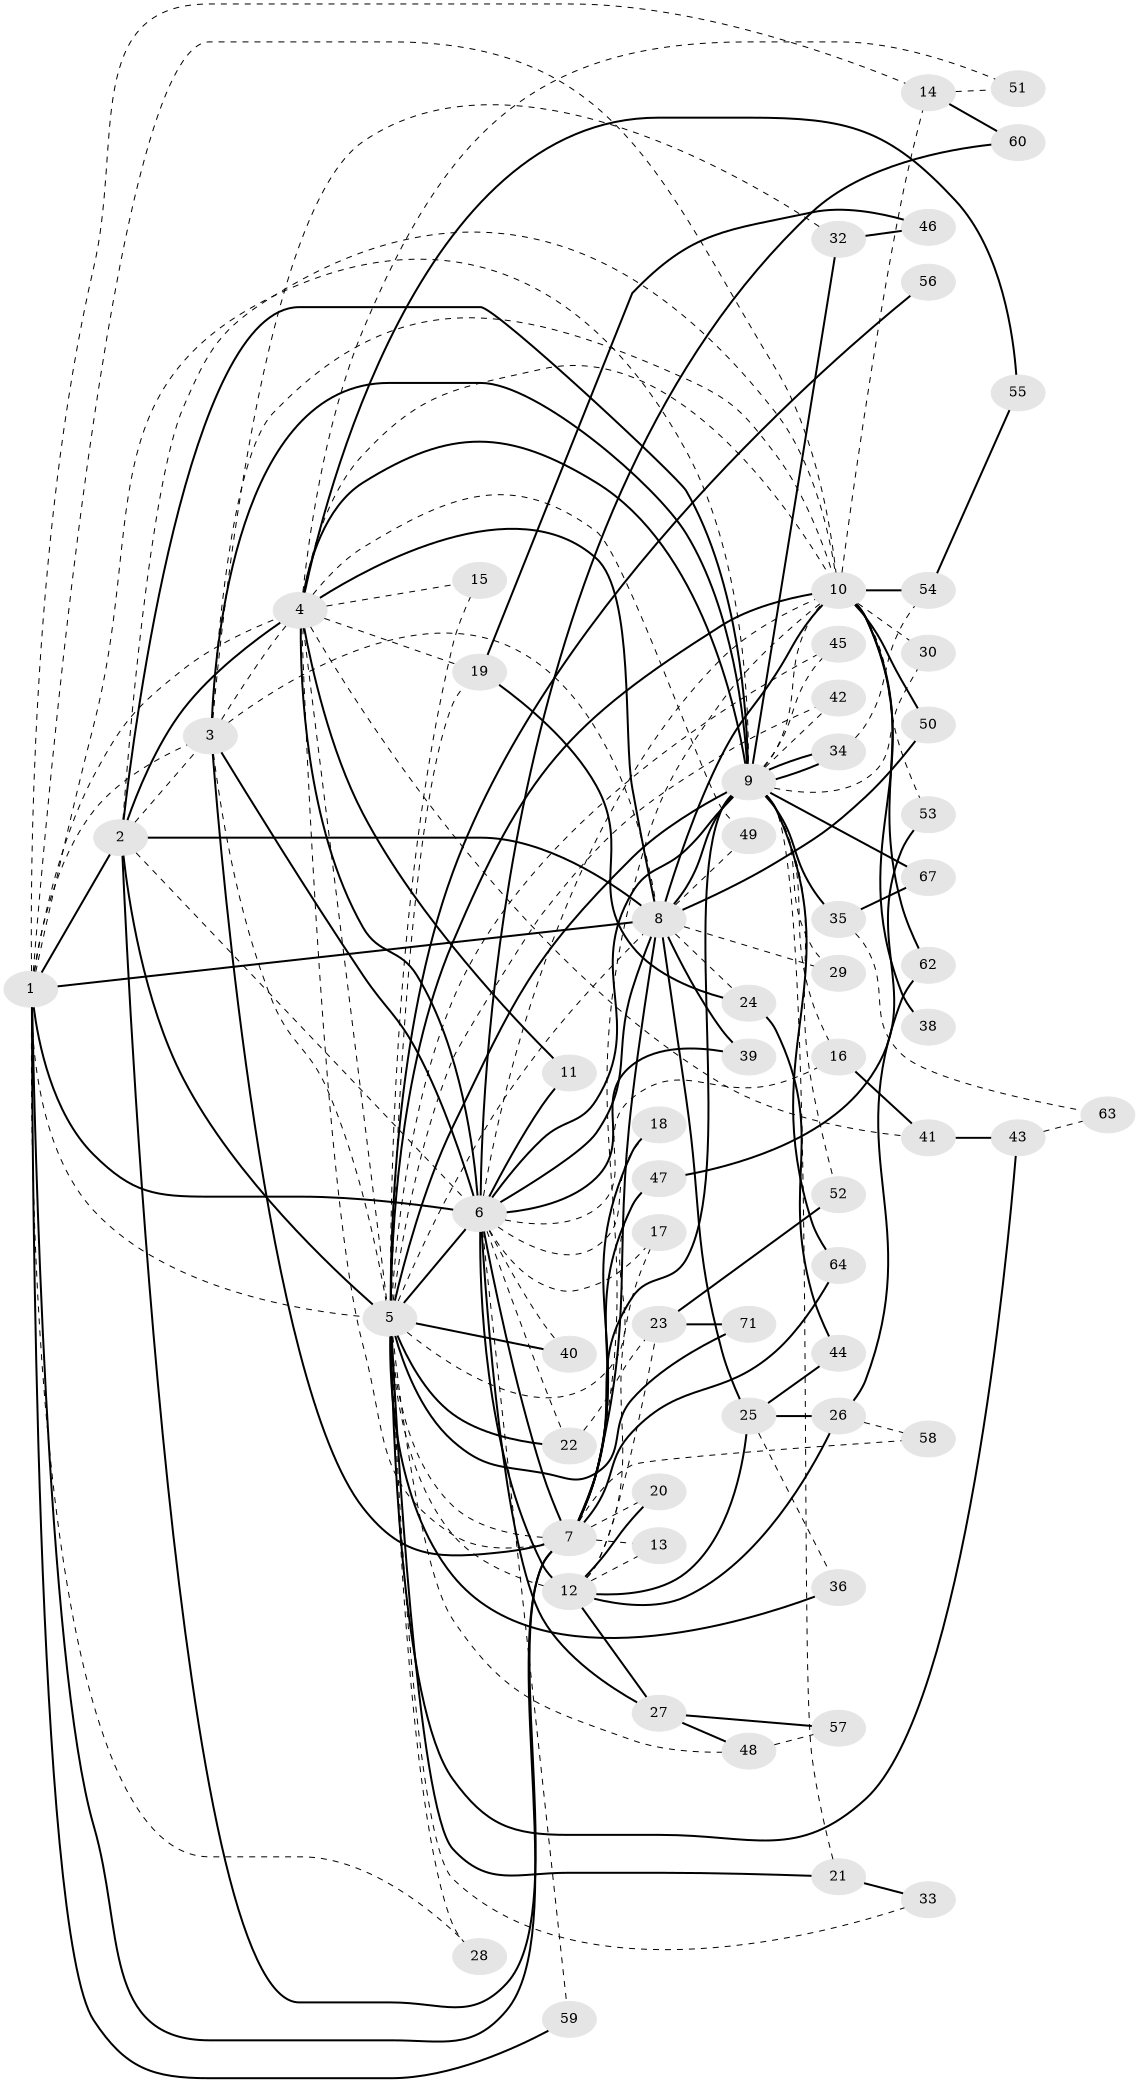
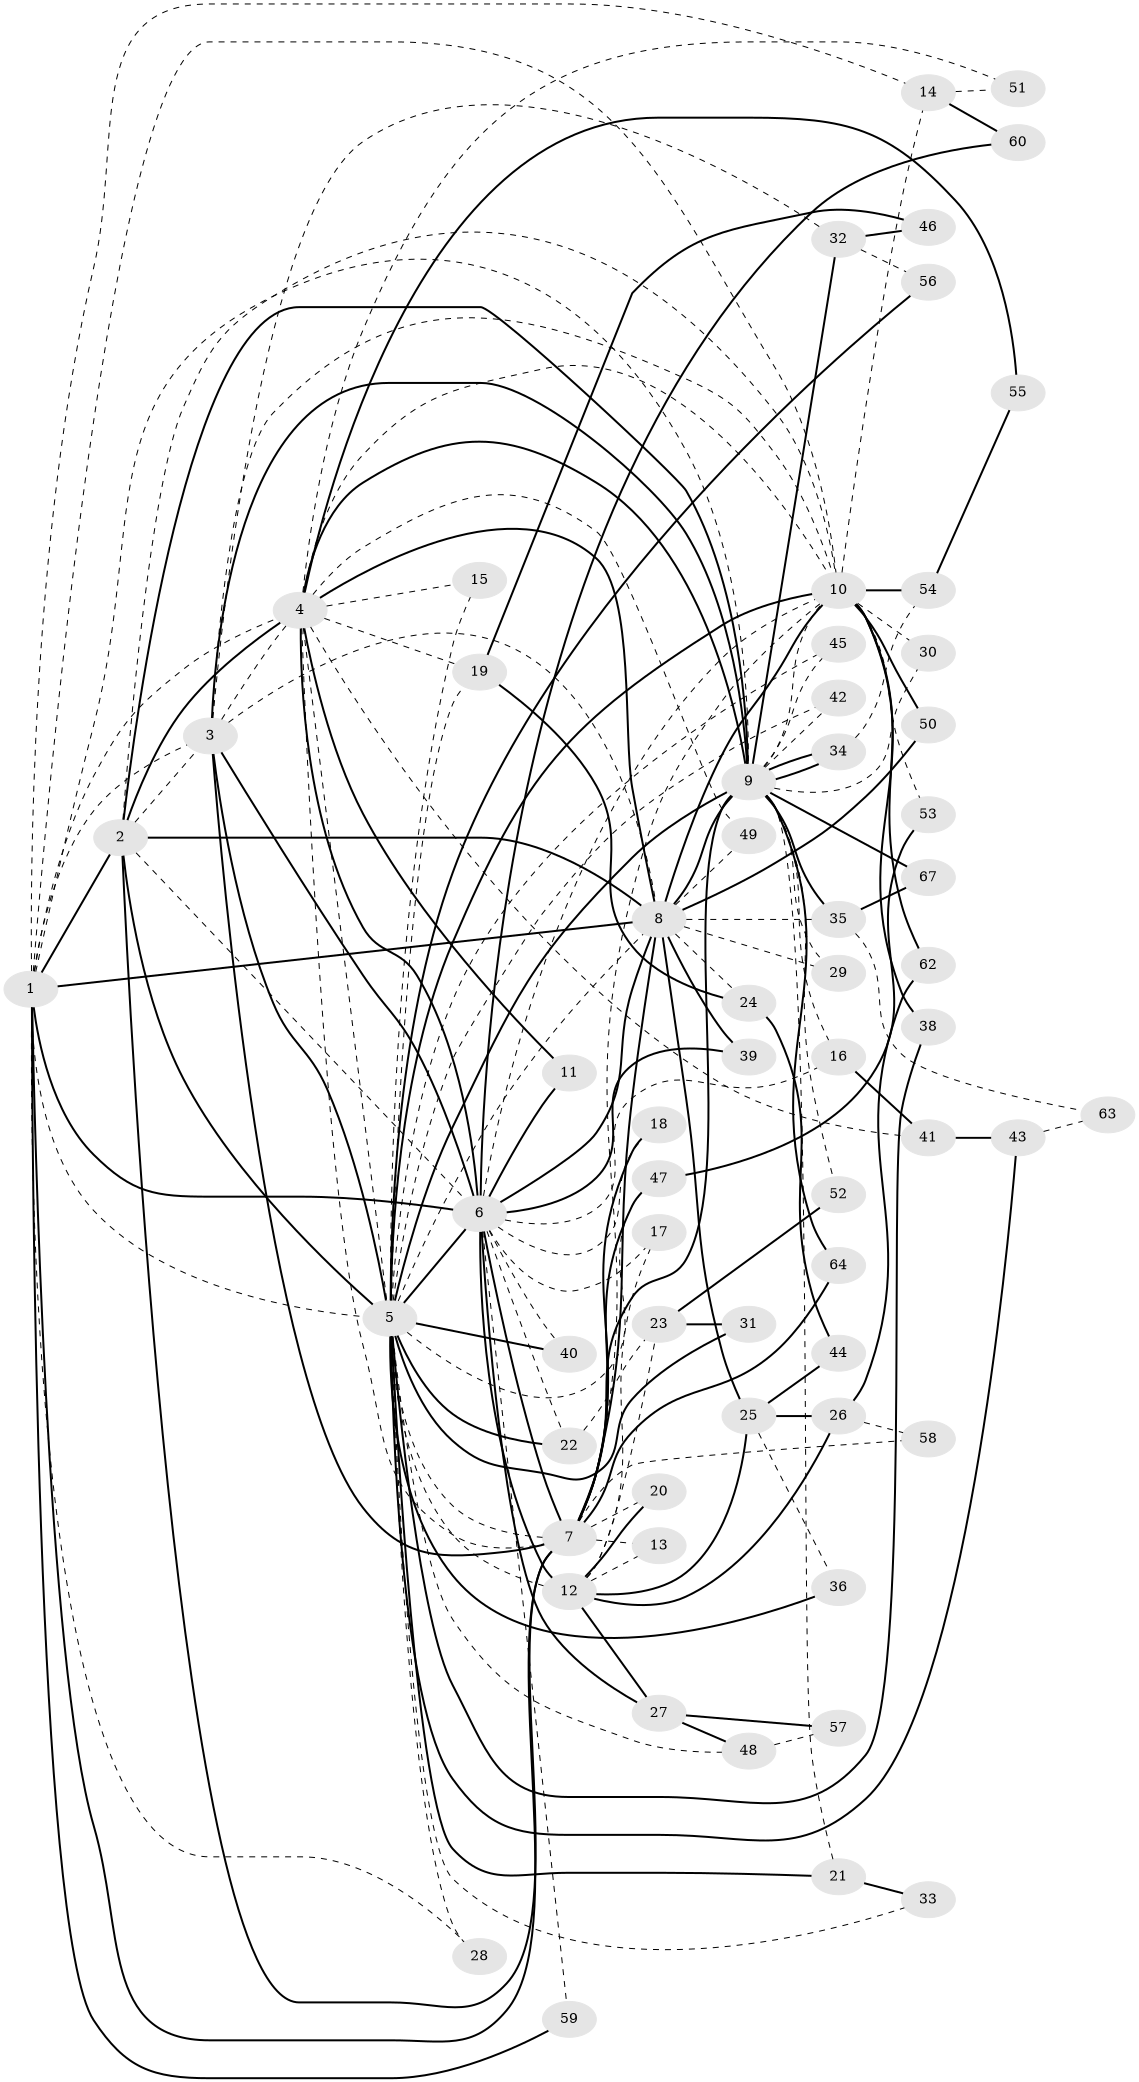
edge "32" -- "56": added
edge "8" -- "35": added
edge "9" -- "6": removed
edge "3" -- "5": style dashed -> bold
node "71": label "71" -> "31"
edge "38" -- "5": added
